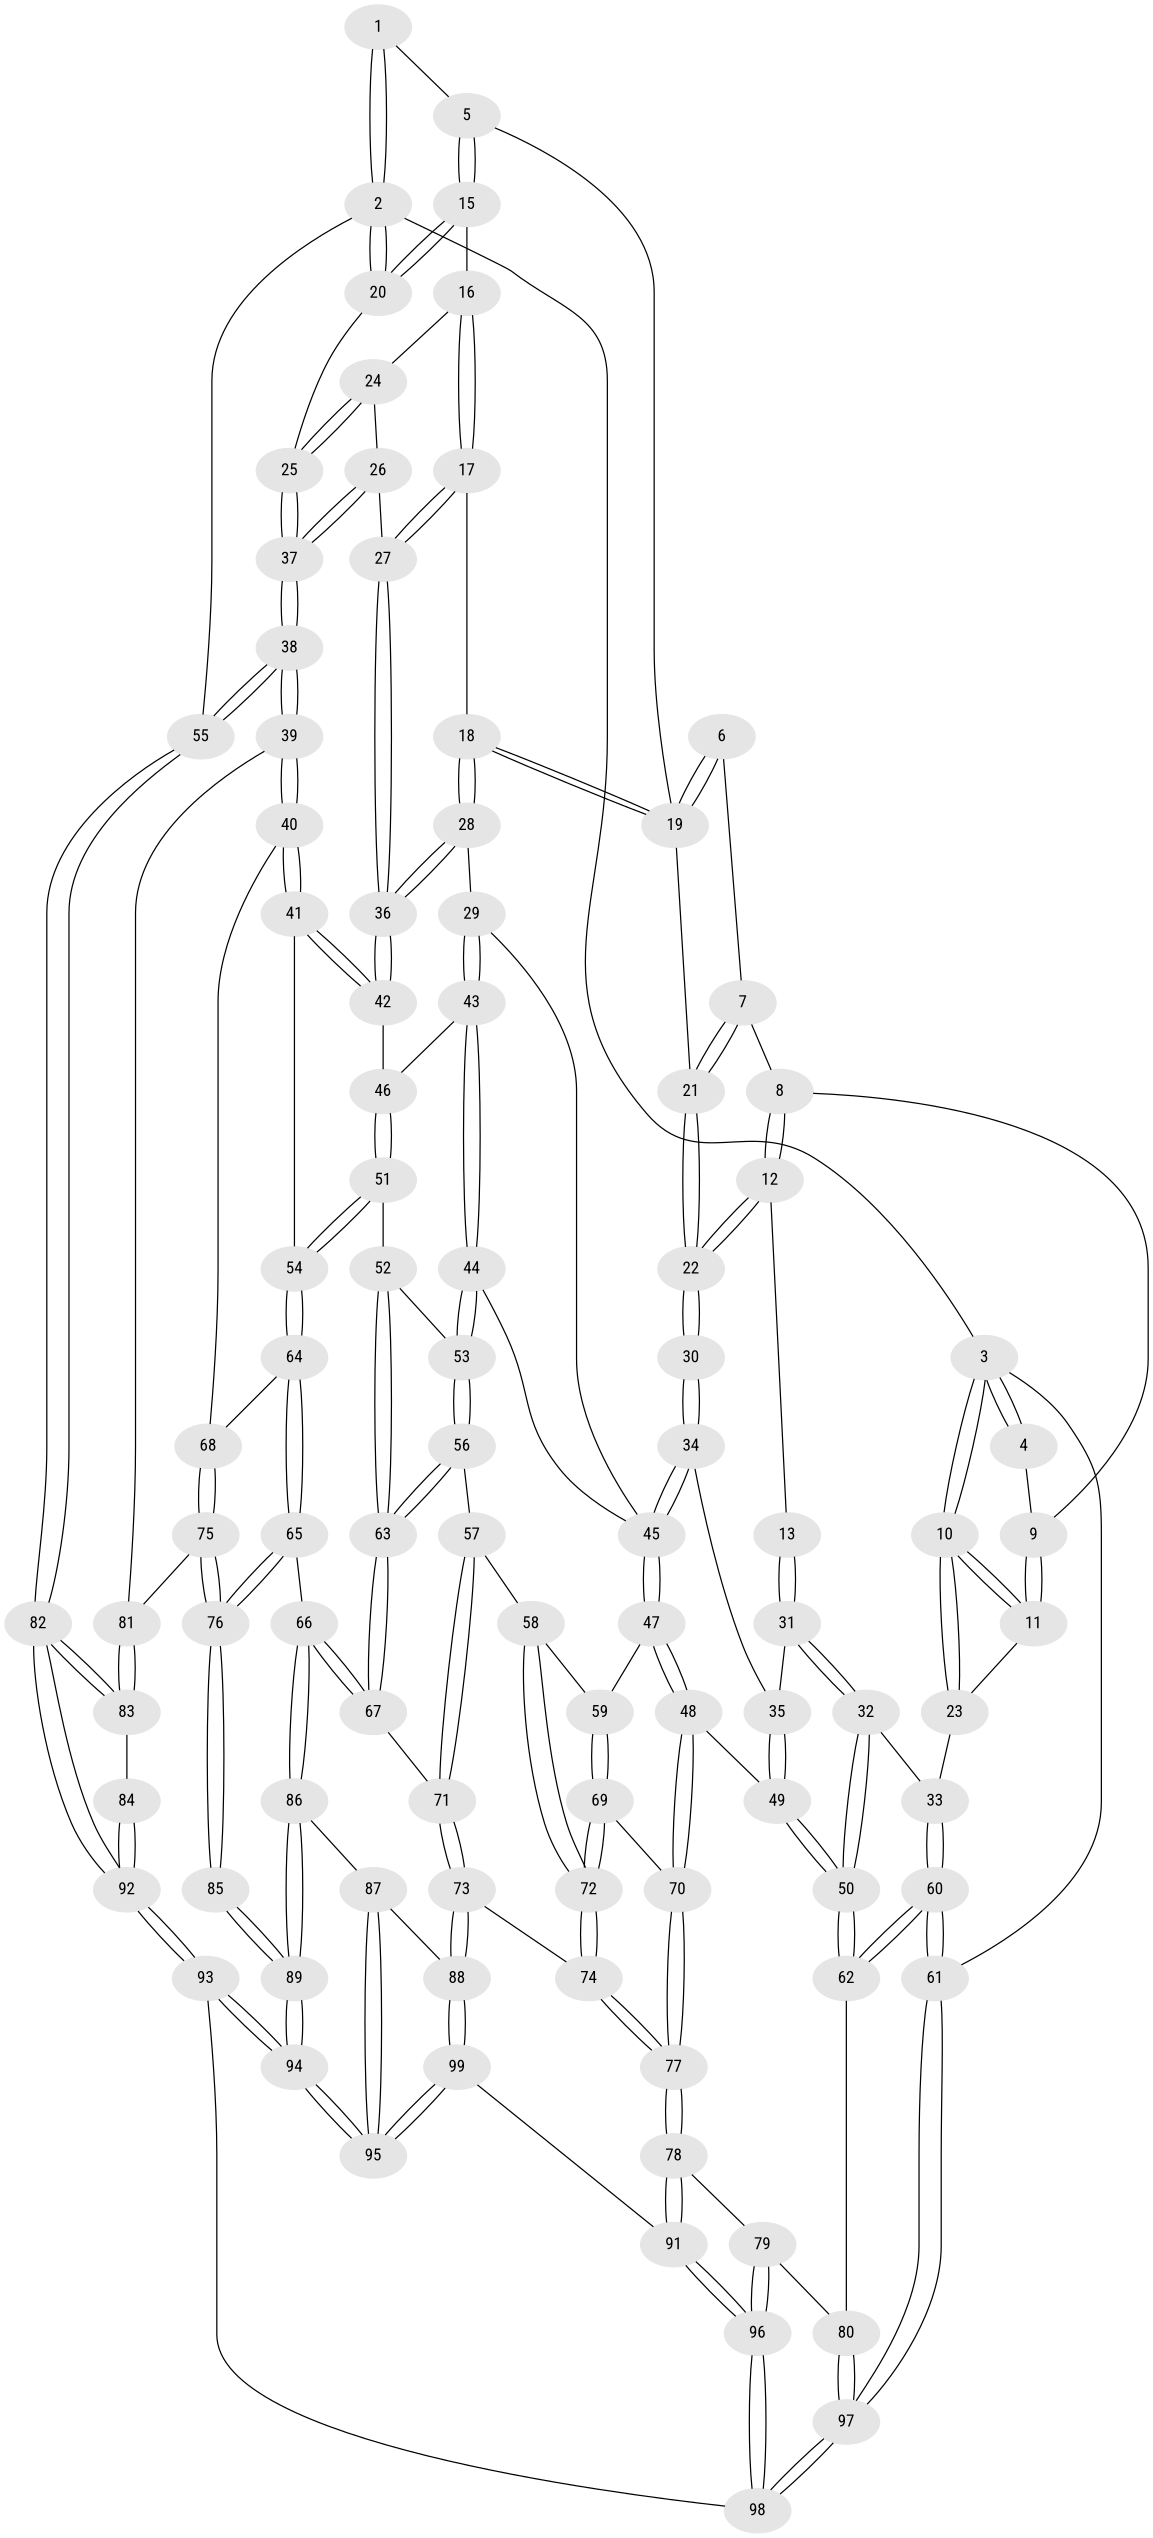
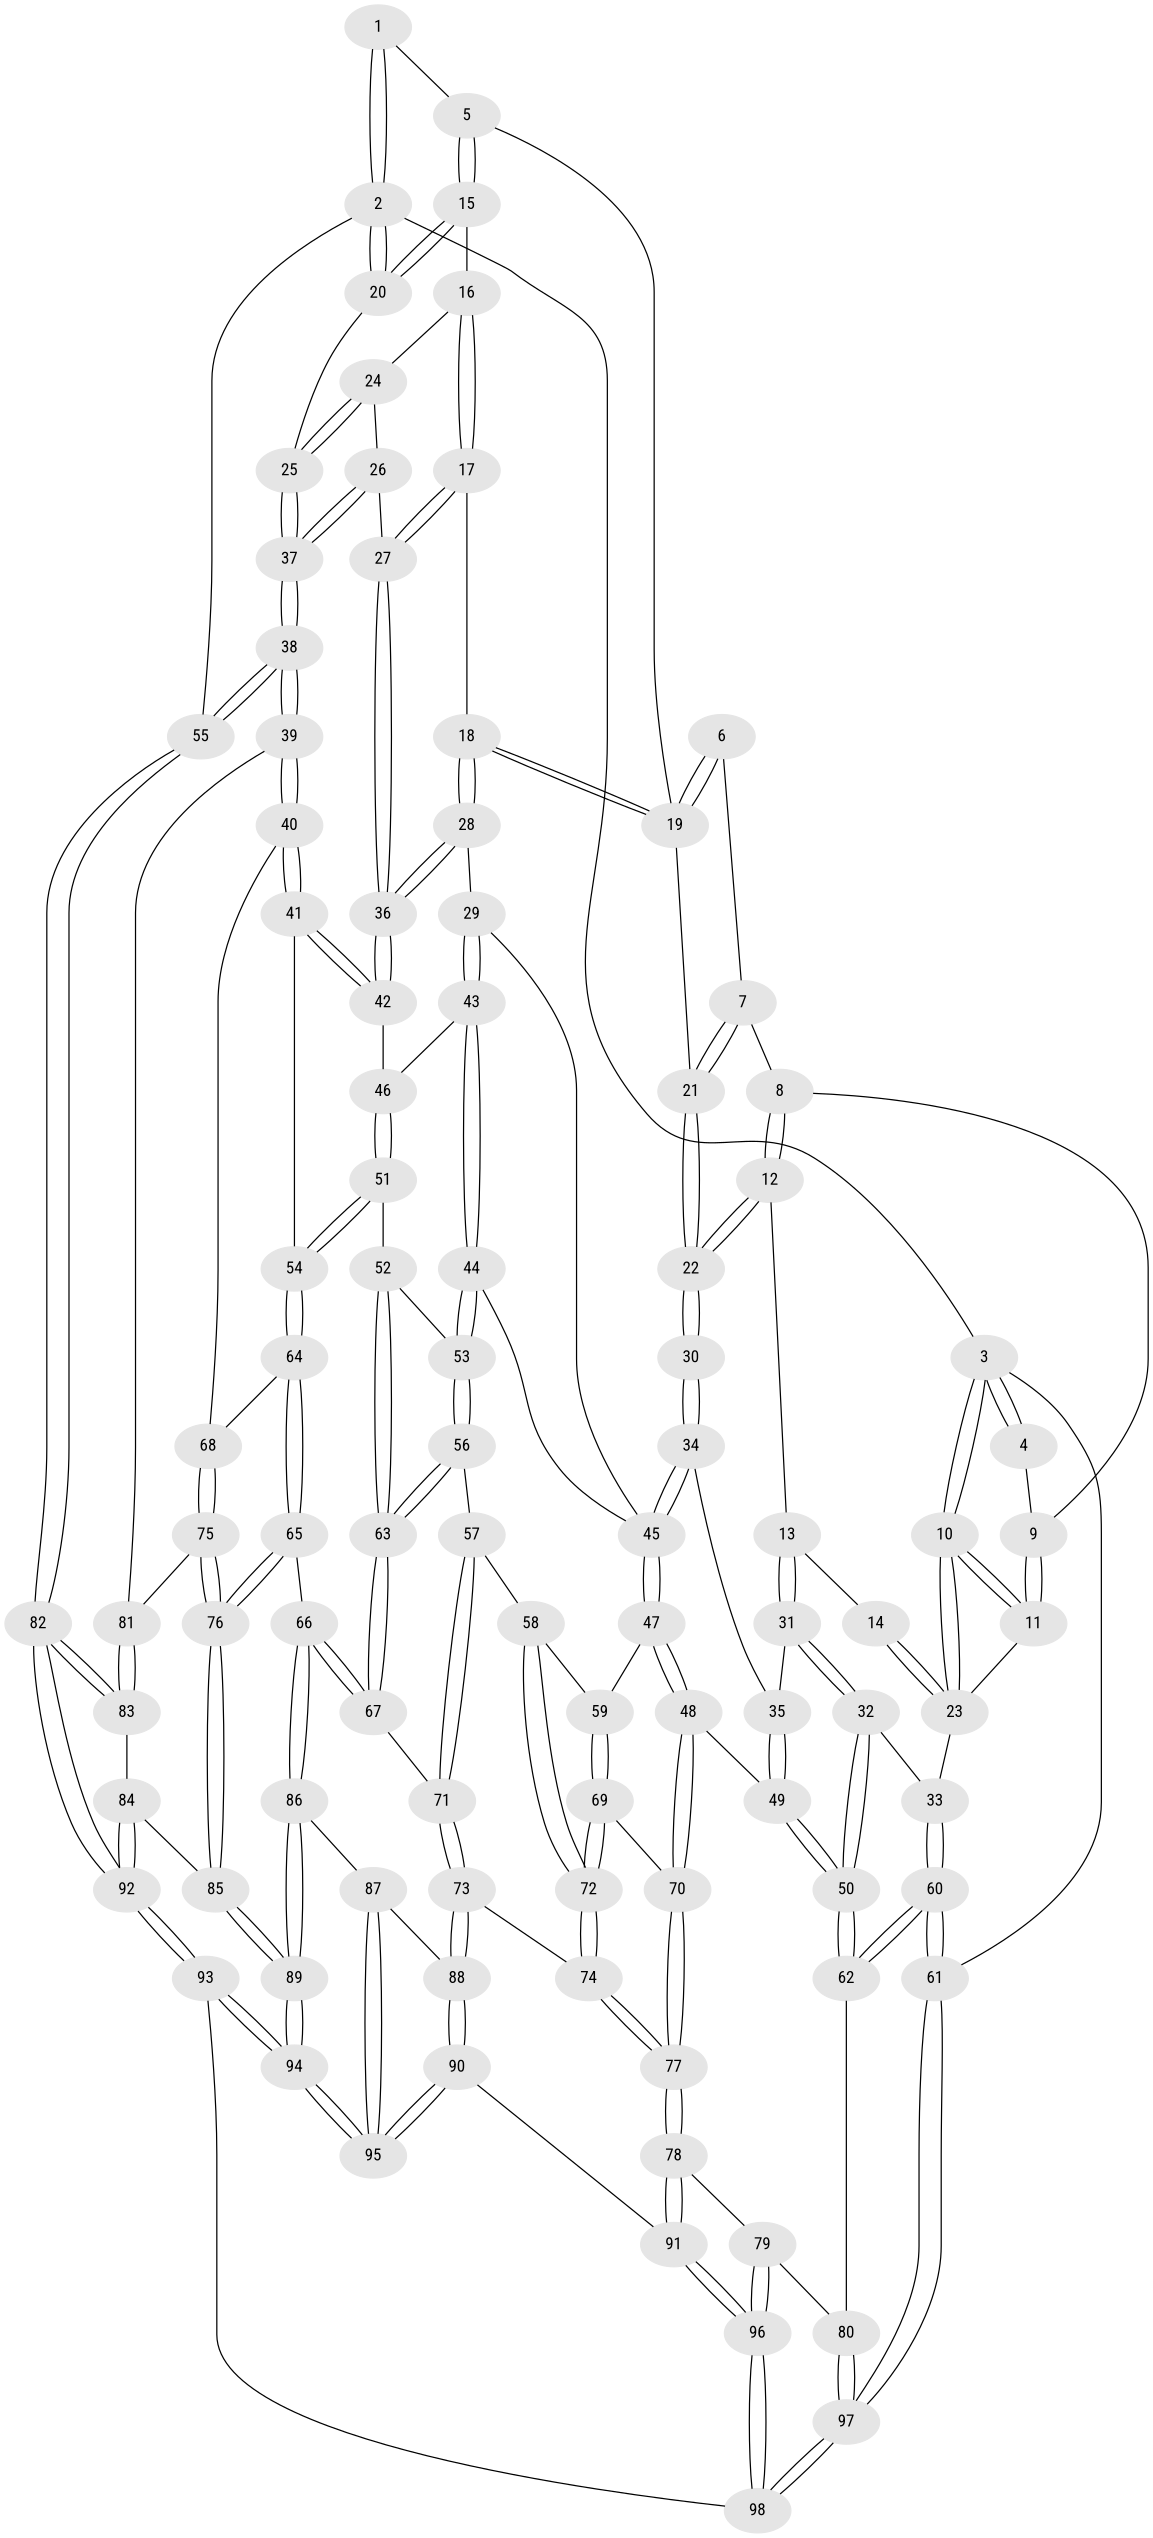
node "14": added
edge "84" -- "85": added
node "99": label "99" -> "90"
